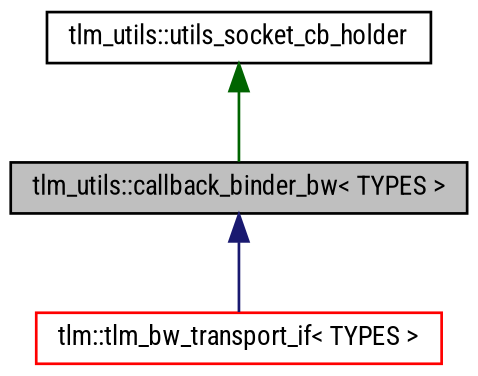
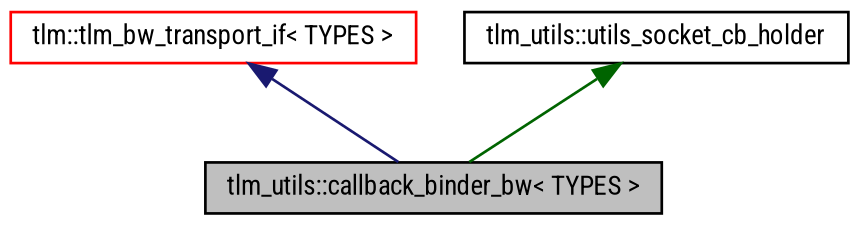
edge "tlm::tlm_bw_transport_if< TYPES >" -> "tlm_utils::callback_binder_bw< TYPES >": reversed
